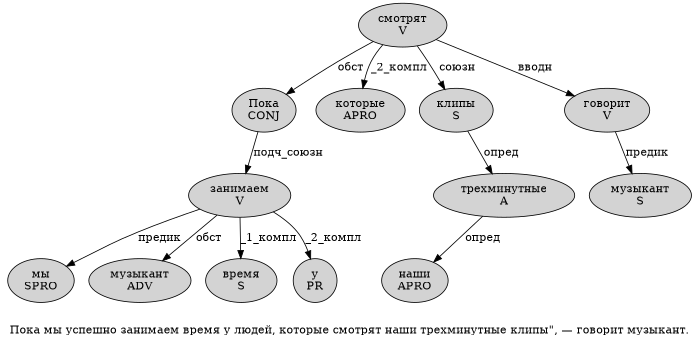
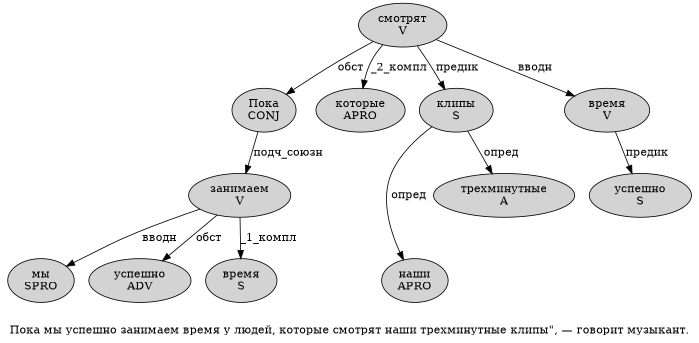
edge "смотрят V" -> "клипы S": label "союзн" -> "предик"
node "говорит V": label "говорит V" -> "время V"
node "музыкант S": label "музыкант S" -> "успешно S"
edge "трехминутные A" -> "наши APRO": now "клипы S" -> "наши APRO"
edge "занимаем V" -> "мы SPRO": label "предик" -> "вводн"
node "музыкант ADV": label "музыкант ADV" -> "успешно ADV"
node "у PR": removed
